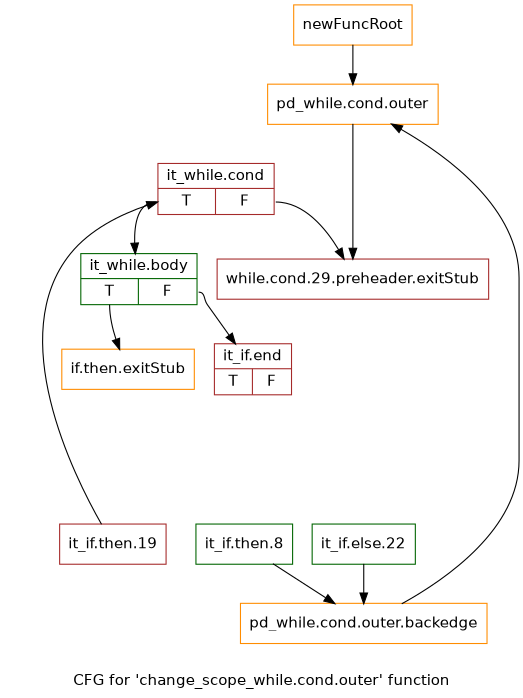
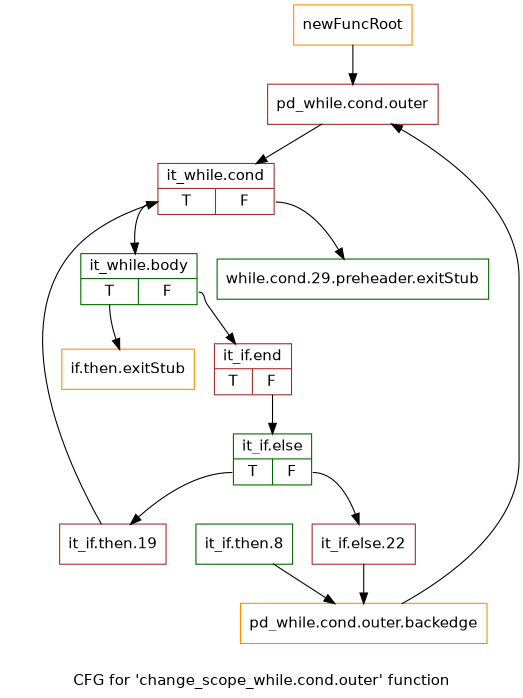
node "pd_while.cond.outer": color darkorange -> brown
edge "pd_while.cond.outer" -> "while.cond.29.preheader.exitStub": now "pd_while.cond.outer" -> "it_while.cond"
node "while.cond.29.preheader.exitStub": color brown -> darkgreen
node "it_if.else": added
node "it_if.else.22": color darkgreen -> brown
